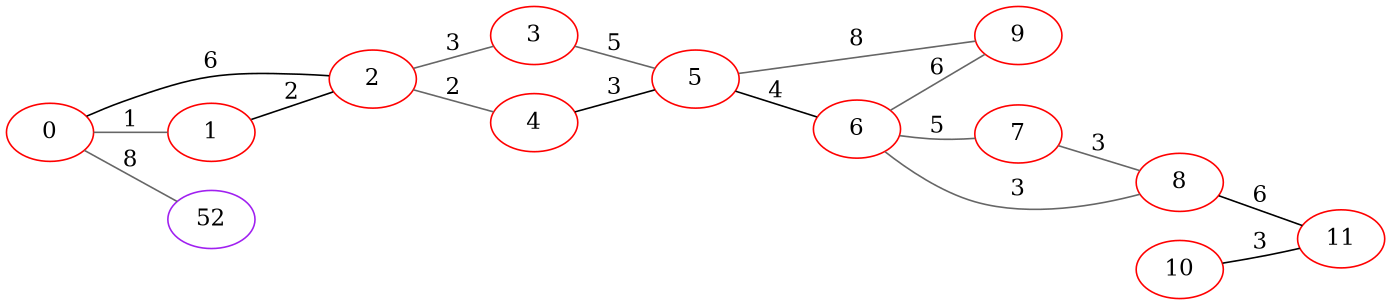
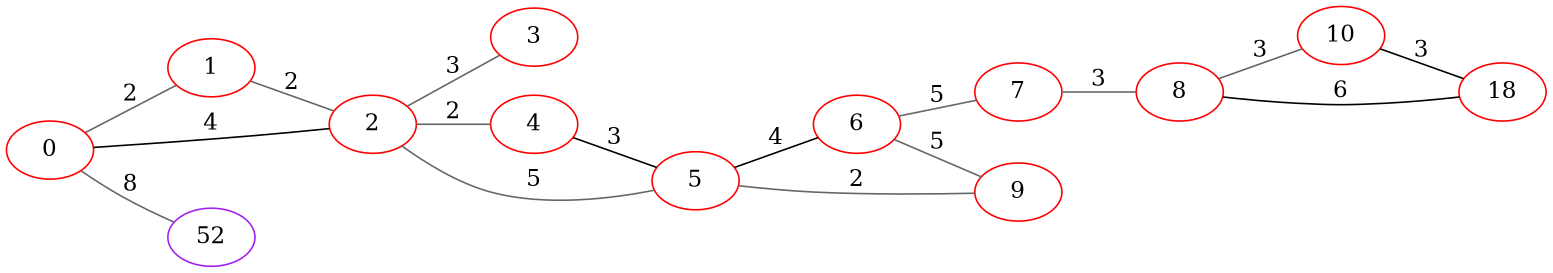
edge "9" -- "5": label "8" -> "2"
edge "3" -- "5": now "2" -- "5"
edge "2" -- "0": label "6" -> "4"
edge "9" -- "6": label "6" -> "5"
edge "2" -- "1": color black -> gray40
edge "0" -- "1": label "1" -> "2"
edge "6" -- "8": now "10" -- "8"
node "11": label "11" -> "18"
